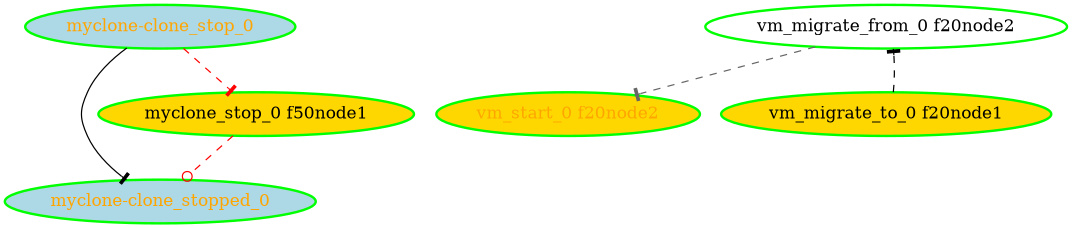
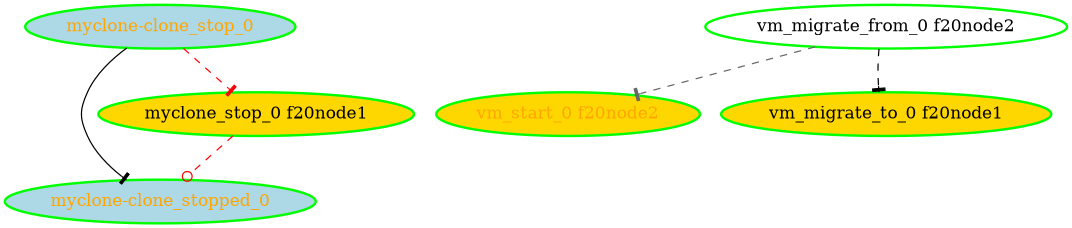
edge "vm_migrate_to_0 f20node1" -> "vm_migrate_from_0 f20node2": reversed
node "myclone_stop_0 f50node1": label "myclone_stop_0 f50node1" -> "myclone_stop_0 f20node1"
